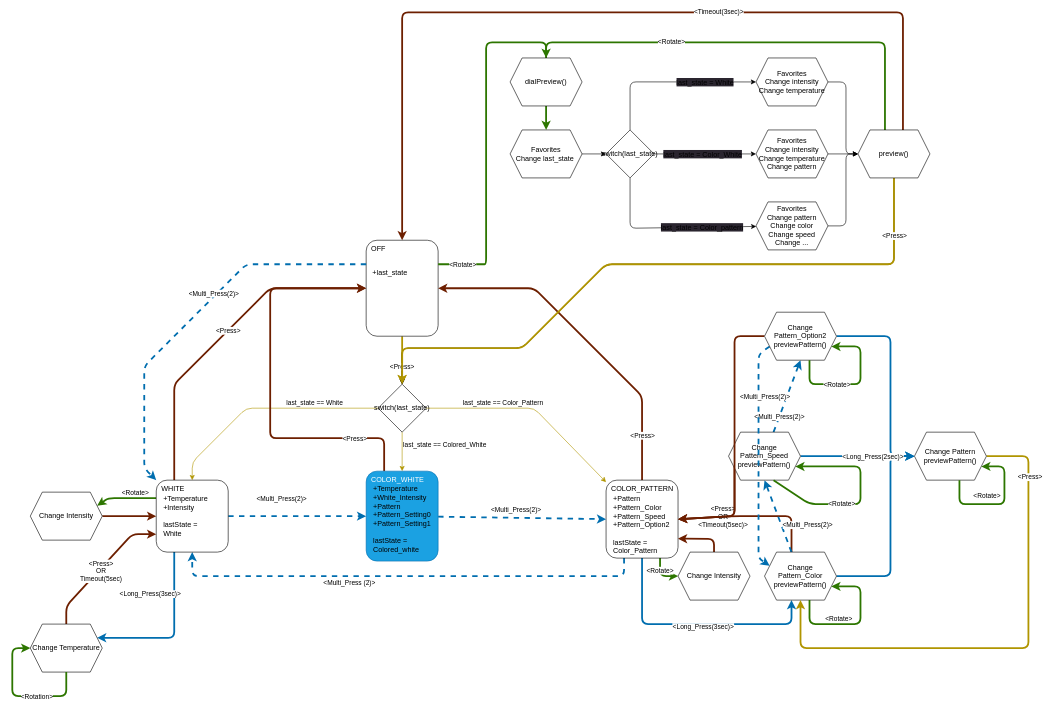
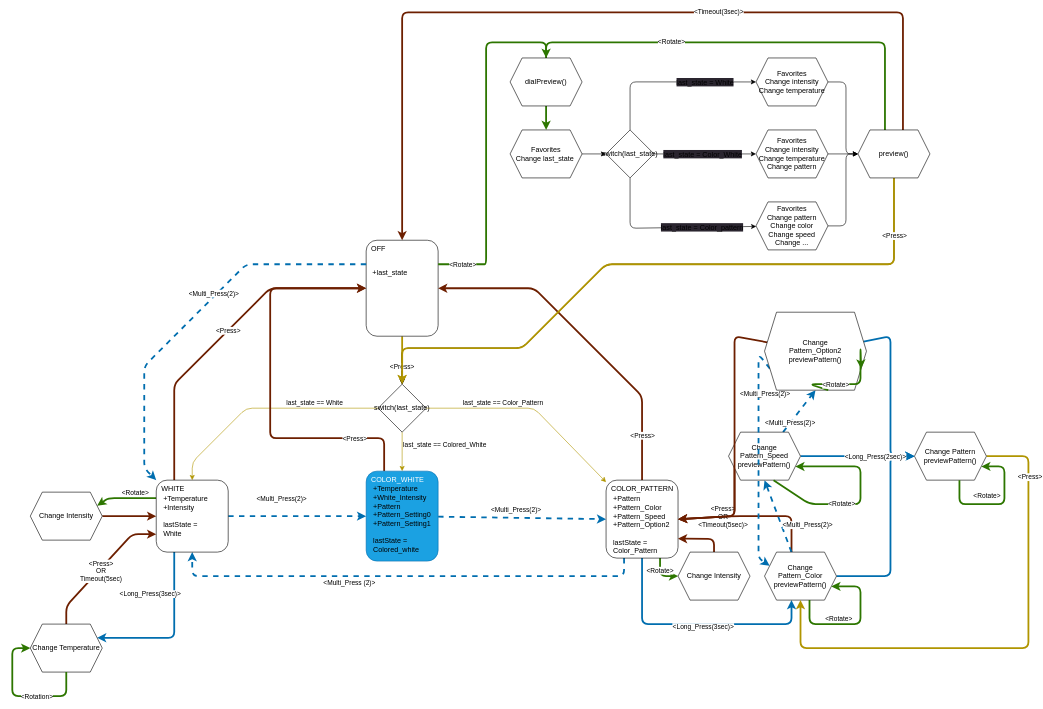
node "Change Pattern_Option2 previewPattern()": size 72x48 -> 102x78
